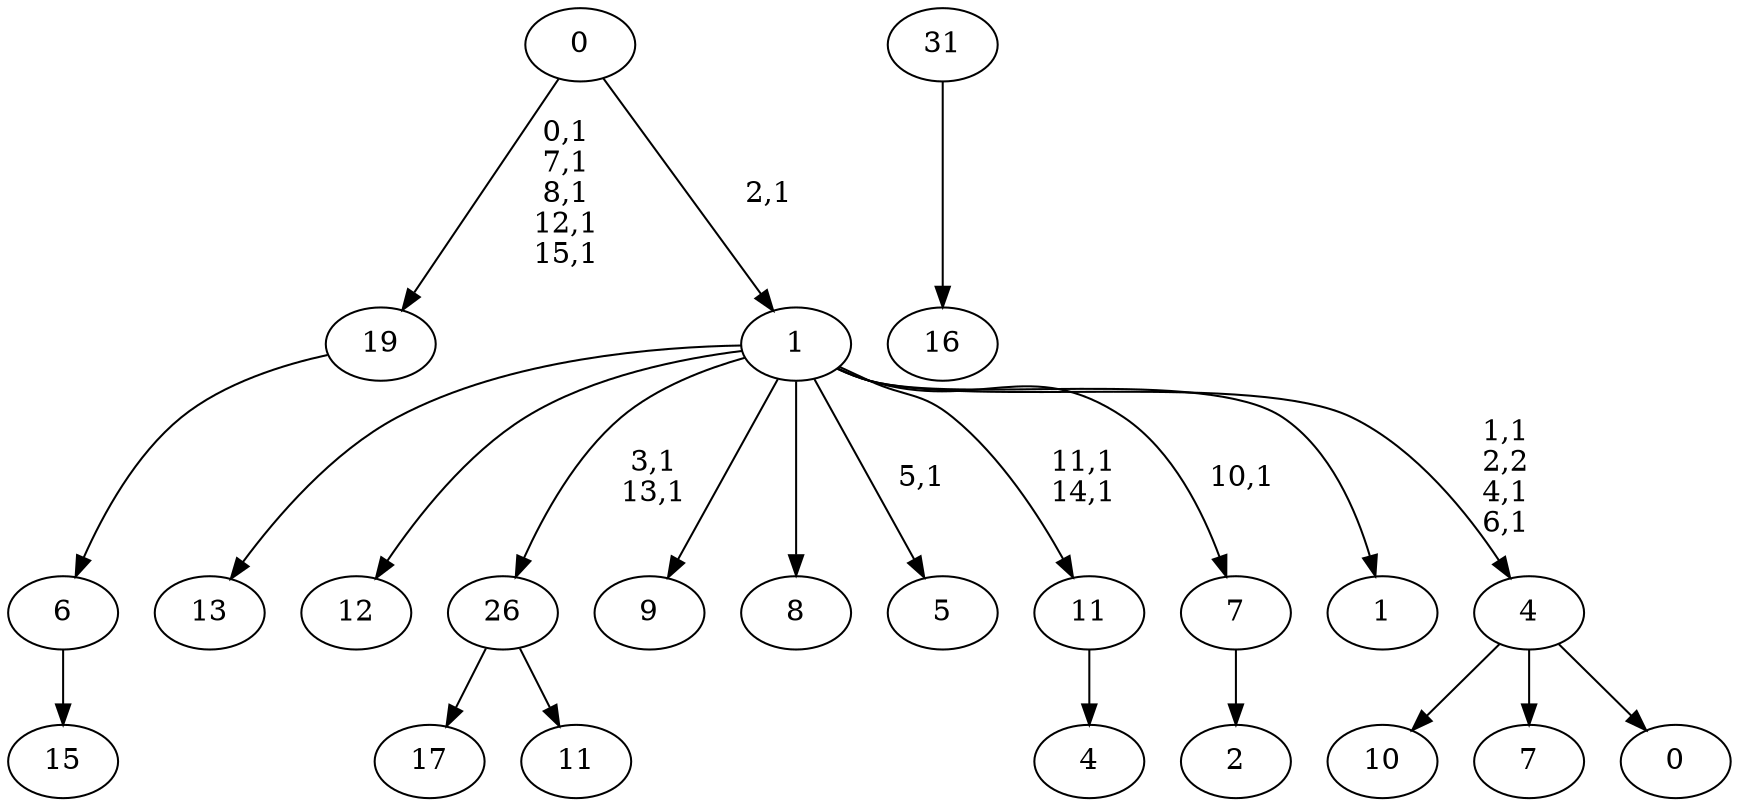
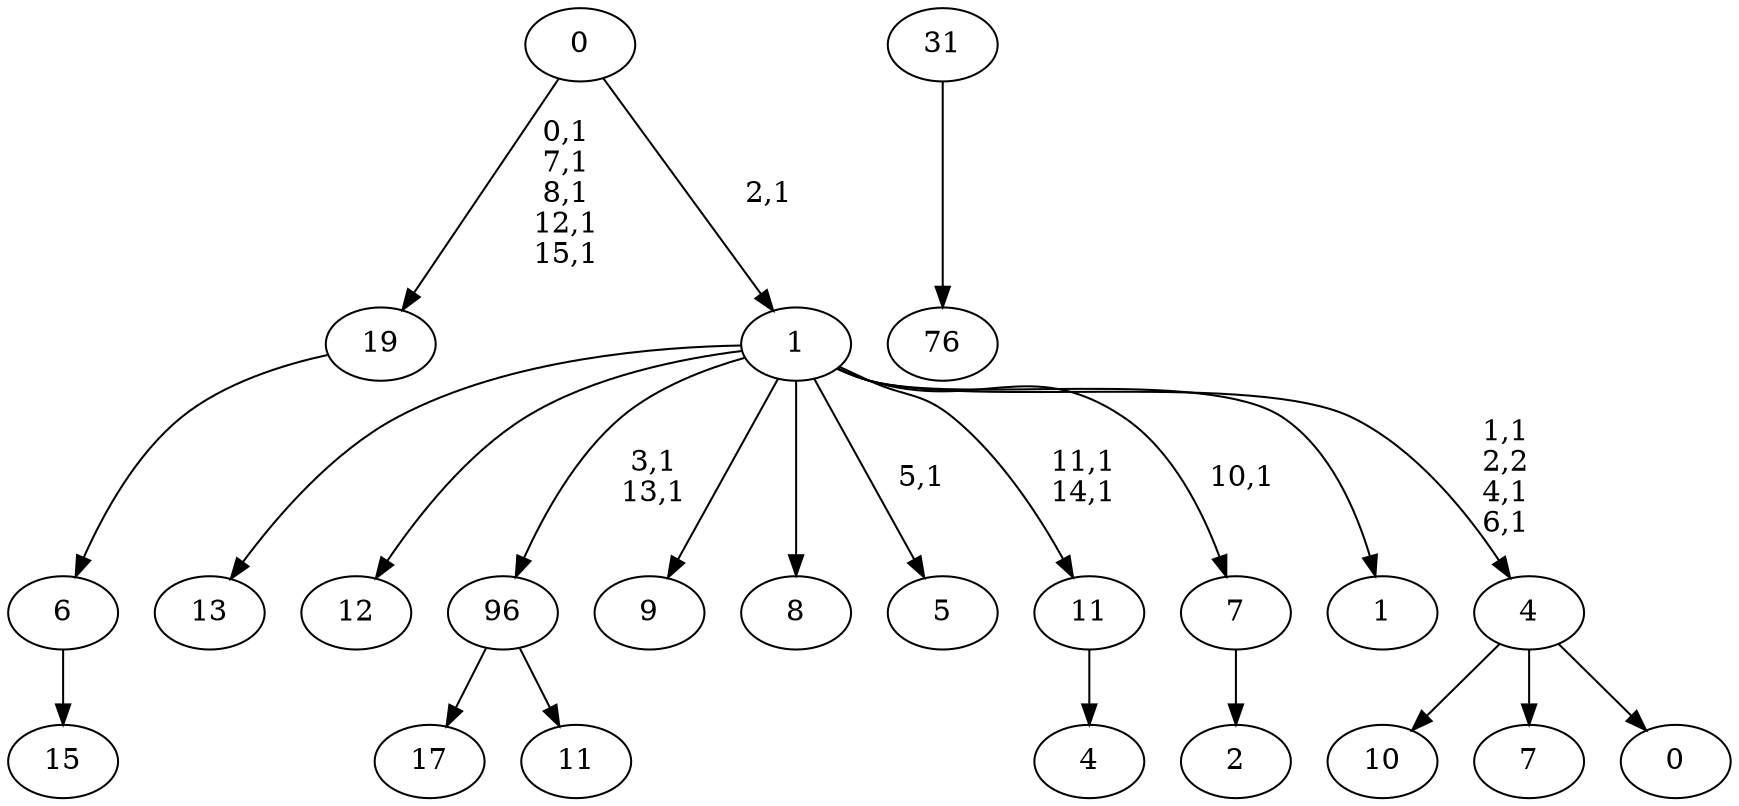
node "16": label "16" -> "76"
node "26": label "26" -> "96"
